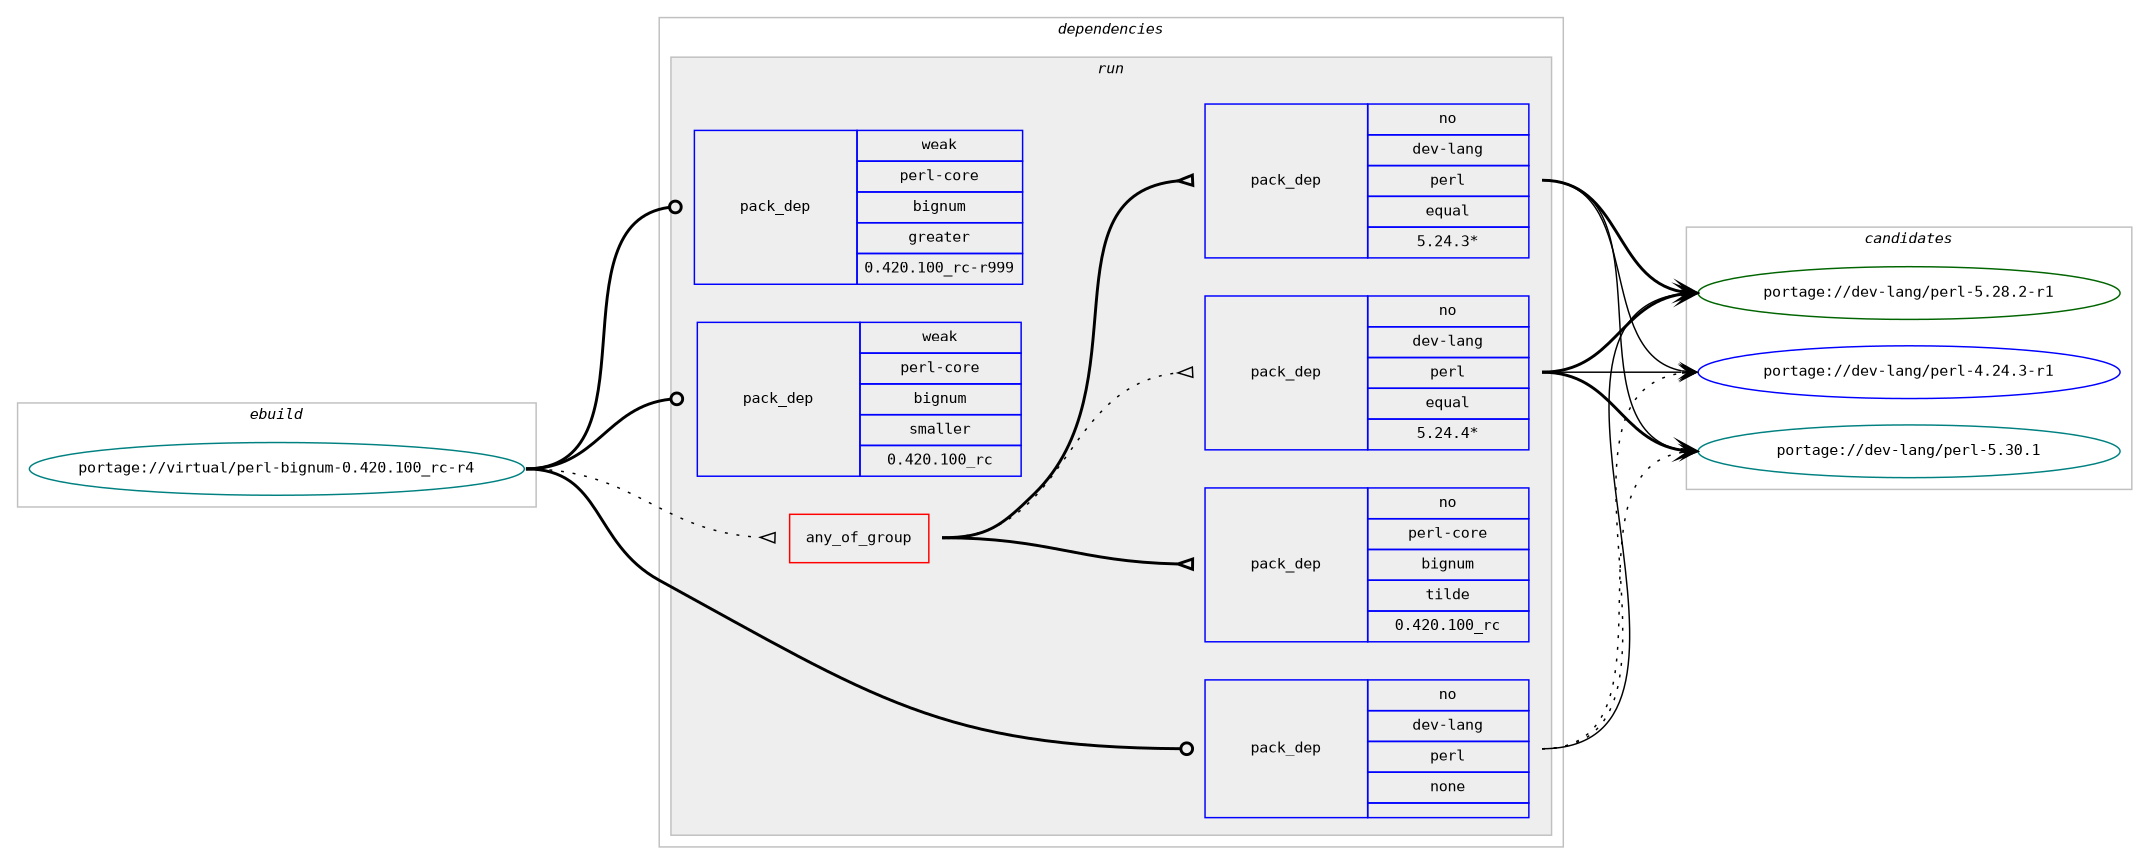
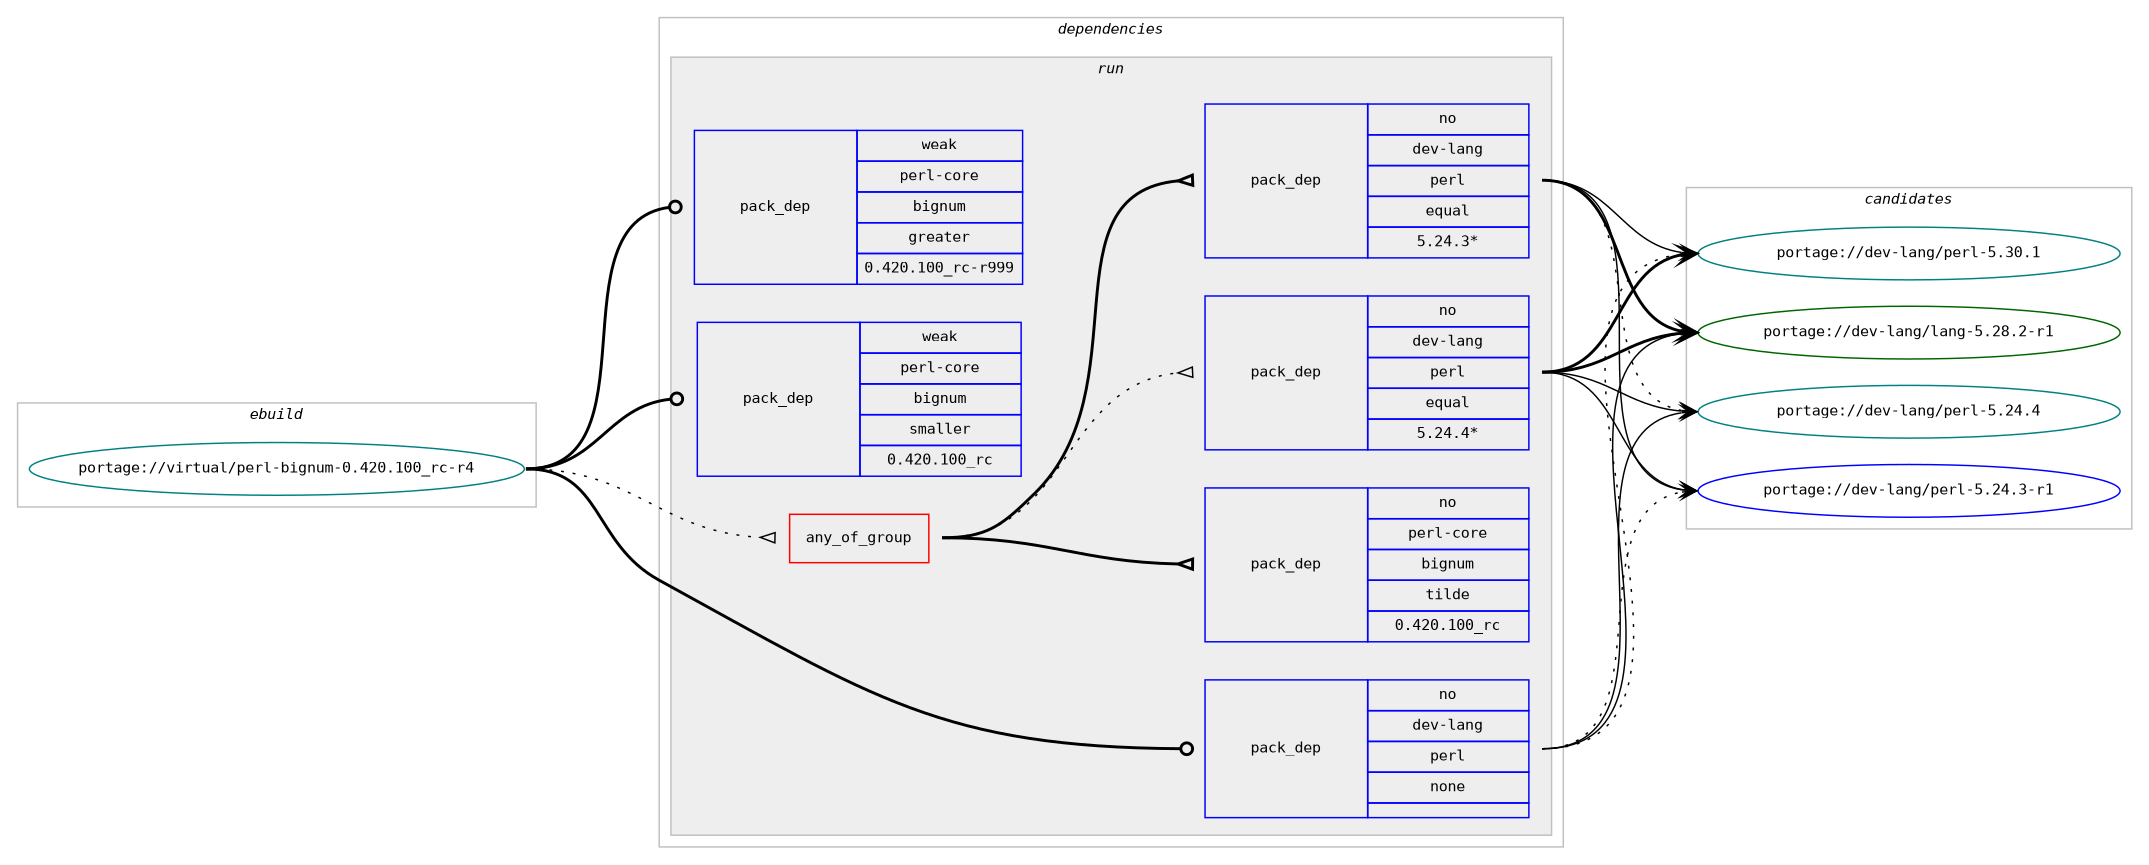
node "portage://dev-lang/perl-5.28.2-r1": label "portage://dev-lang/perl-5.28.2-r1" -> "portage://dev-lang/lang-5.28.2-r1"
node "portage://dev-lang/perl-4.24.3-r1": label "portage://dev-lang/perl-4.24.3-r1" -> "portage://dev-lang/perl-5.24.3-r1"
node "portage://dev-lang/perl-5.24.4": added
